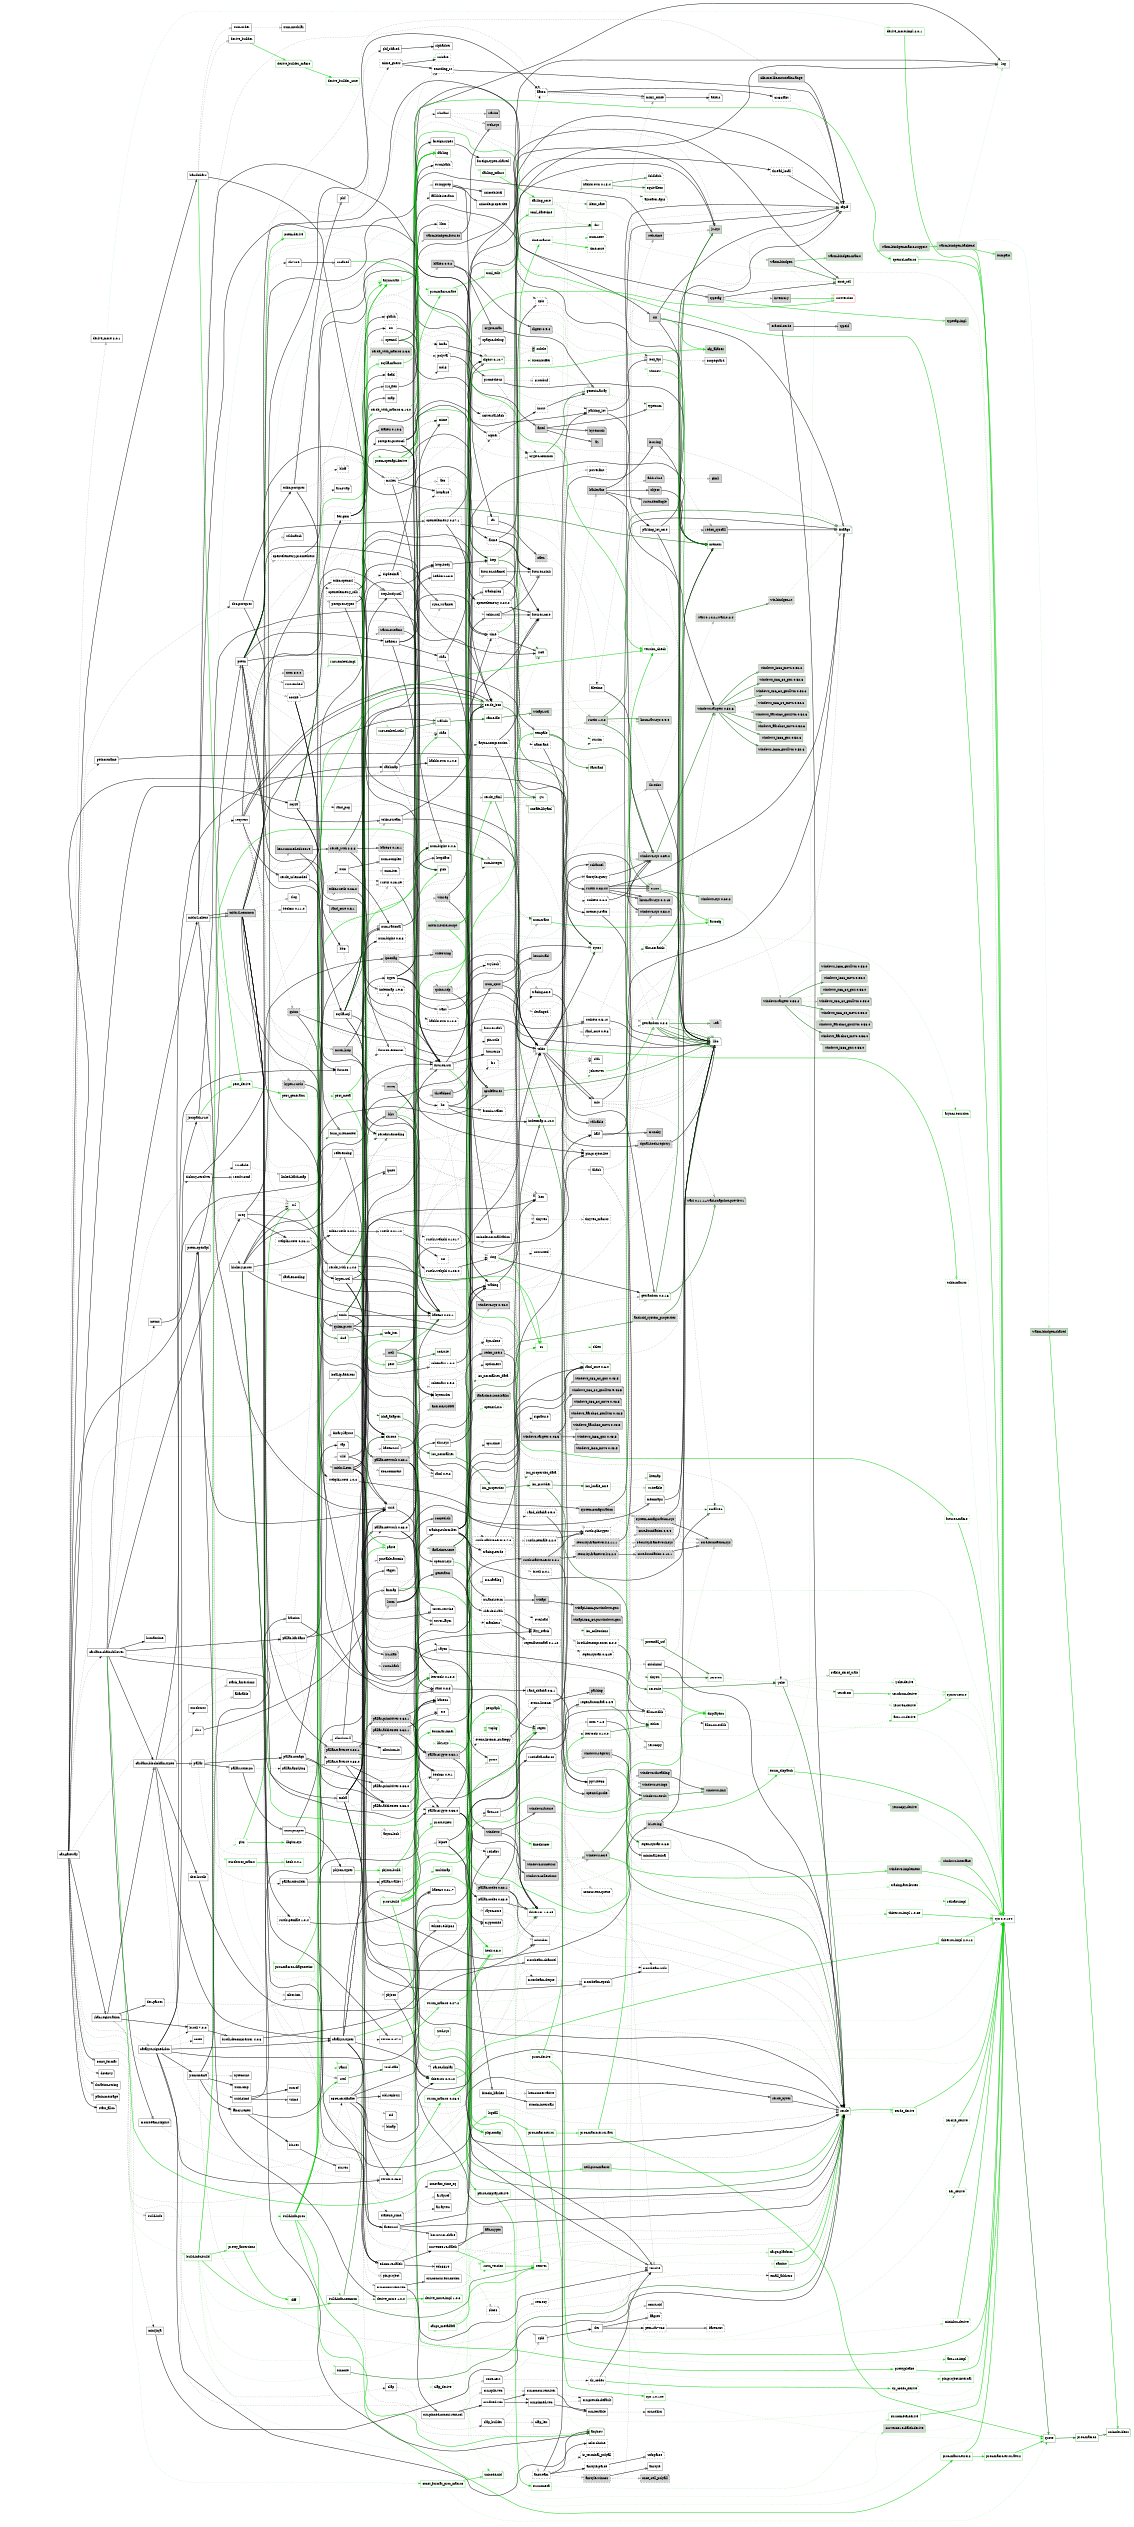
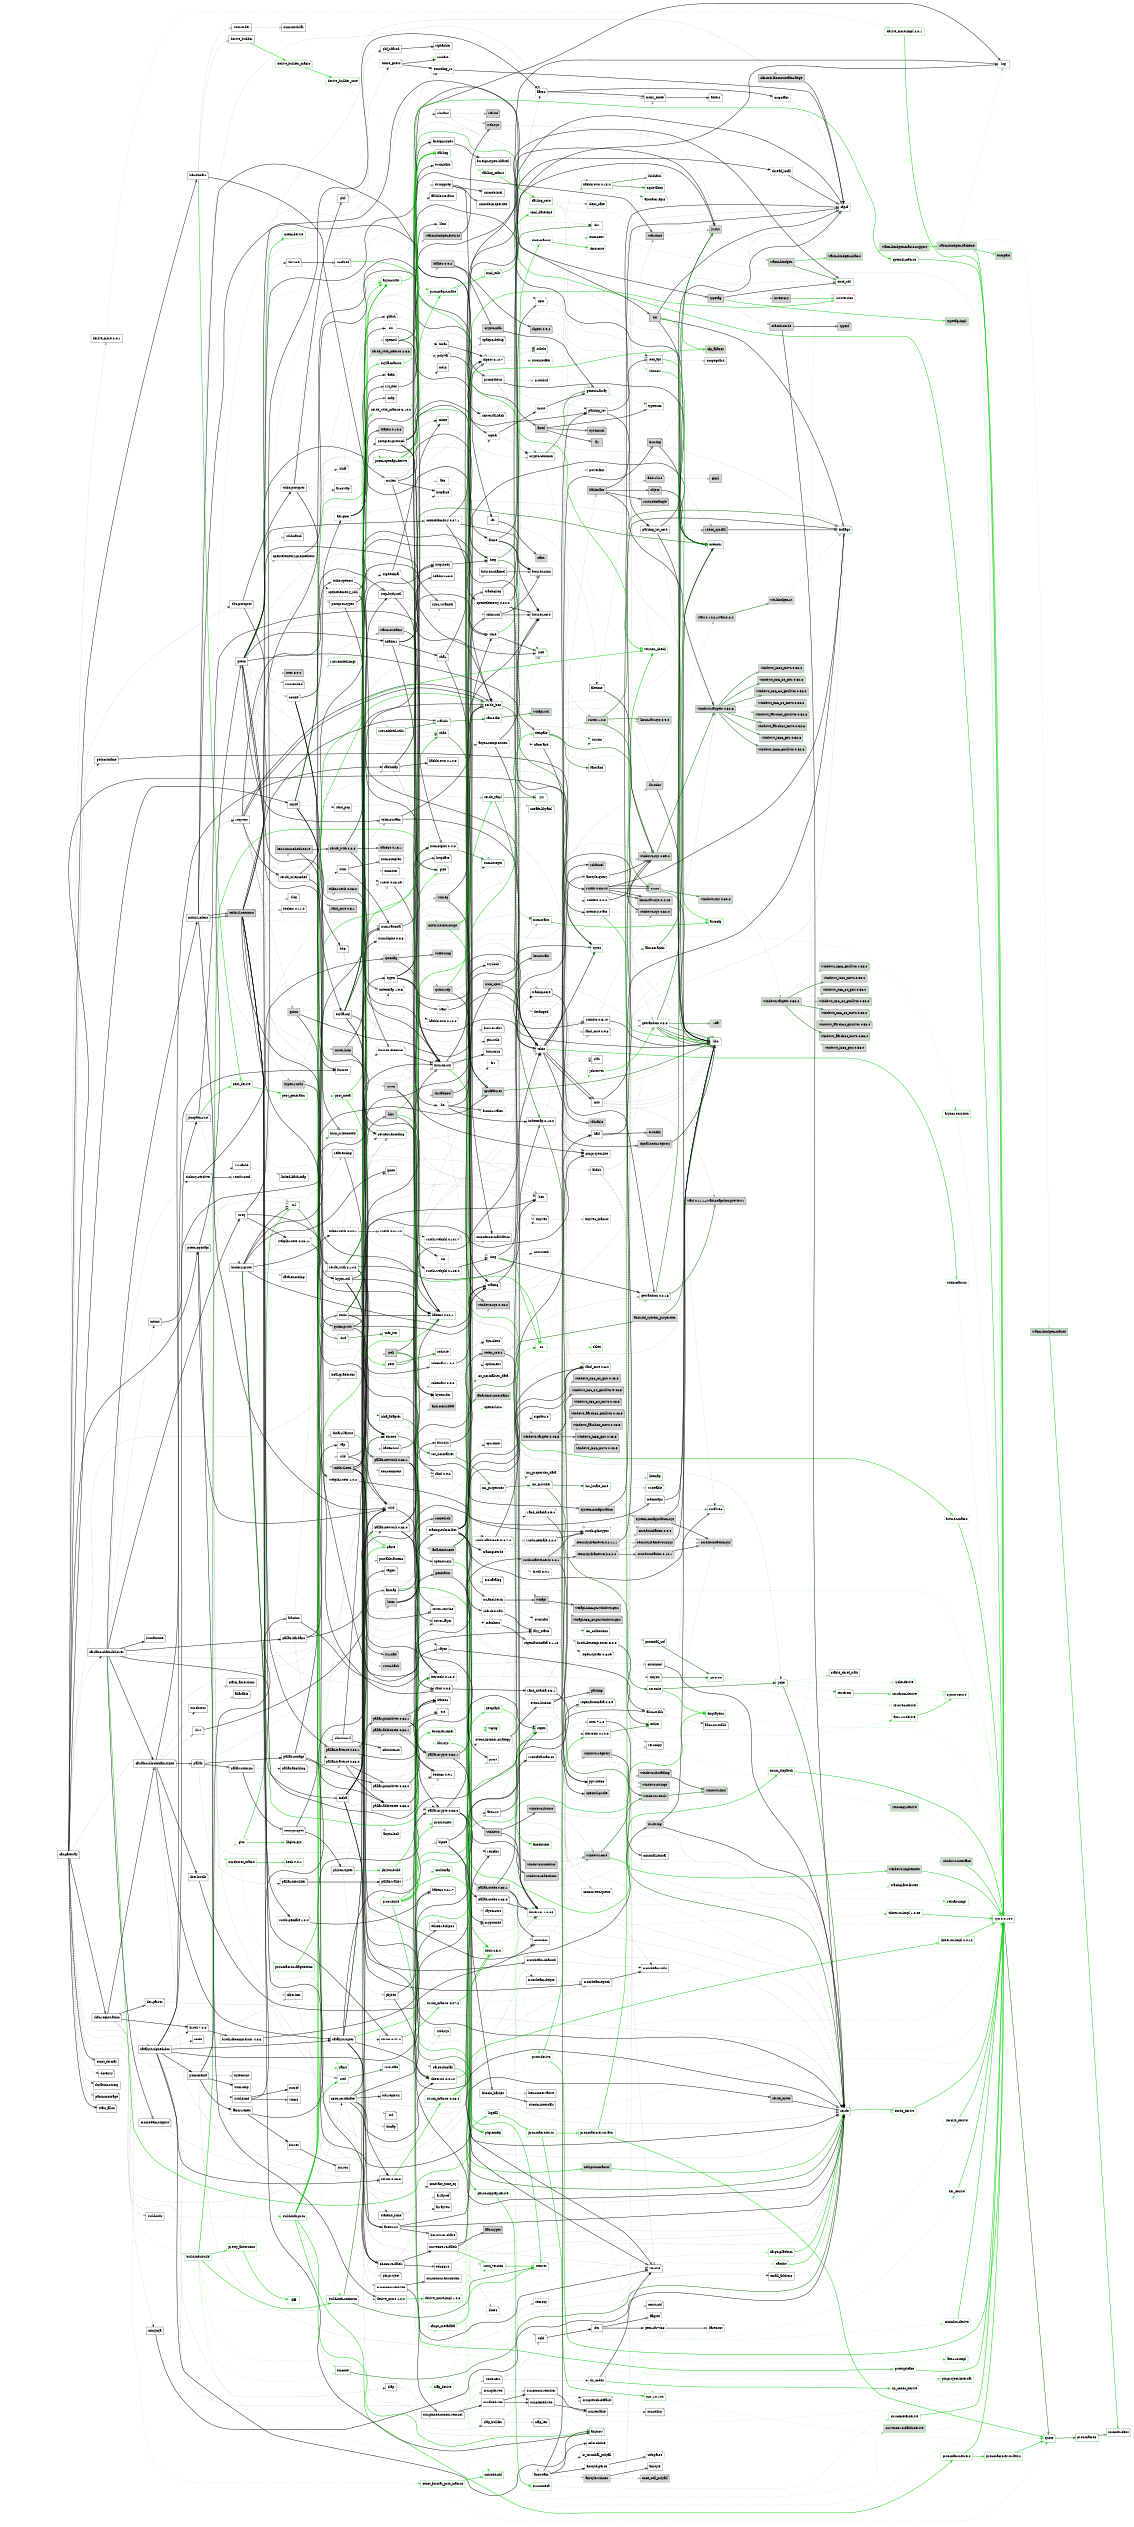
edge "memory-stats" -> "libc": color black -> green3
node "regex-syntax 0.8.5": removed
